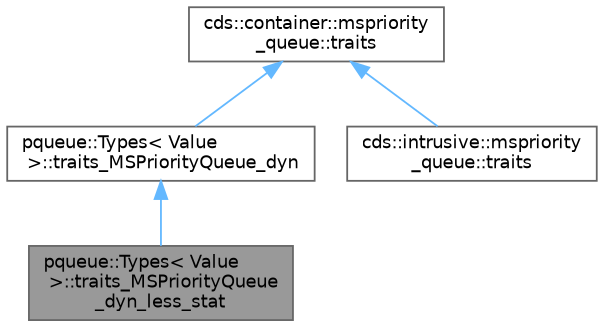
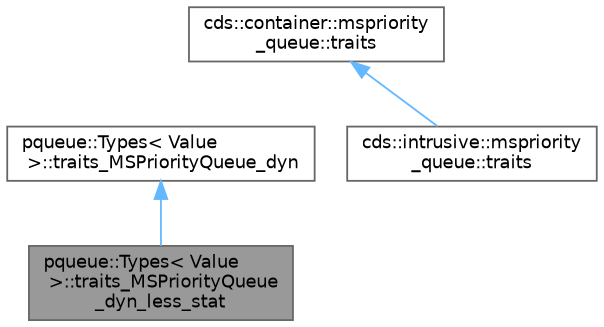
edge "pqueue::Types< Value >::traits_MSPriorityQueue_dyn" -> "cds::container::mspriority _queue::traits": removed
